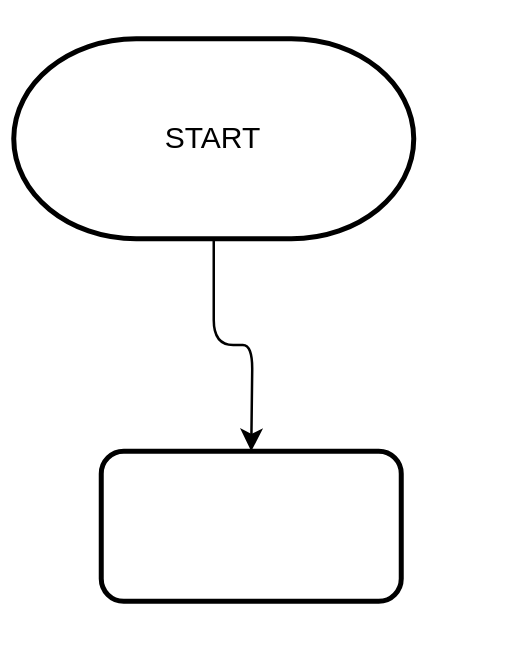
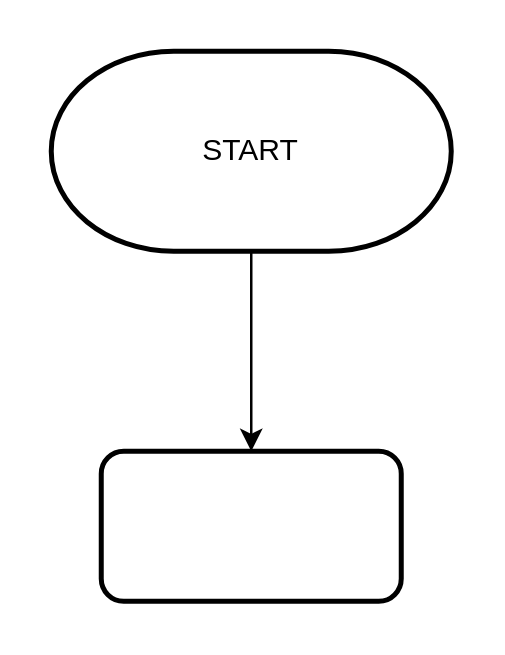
node "START": moved (214, 139) -> (251, 151)
